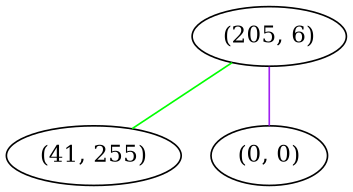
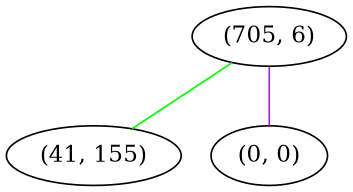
node "(205, 6)": label "(205, 6)" -> "(705, 6)"
node "(41, 255)": label "(41, 255)" -> "(41, 155)"
